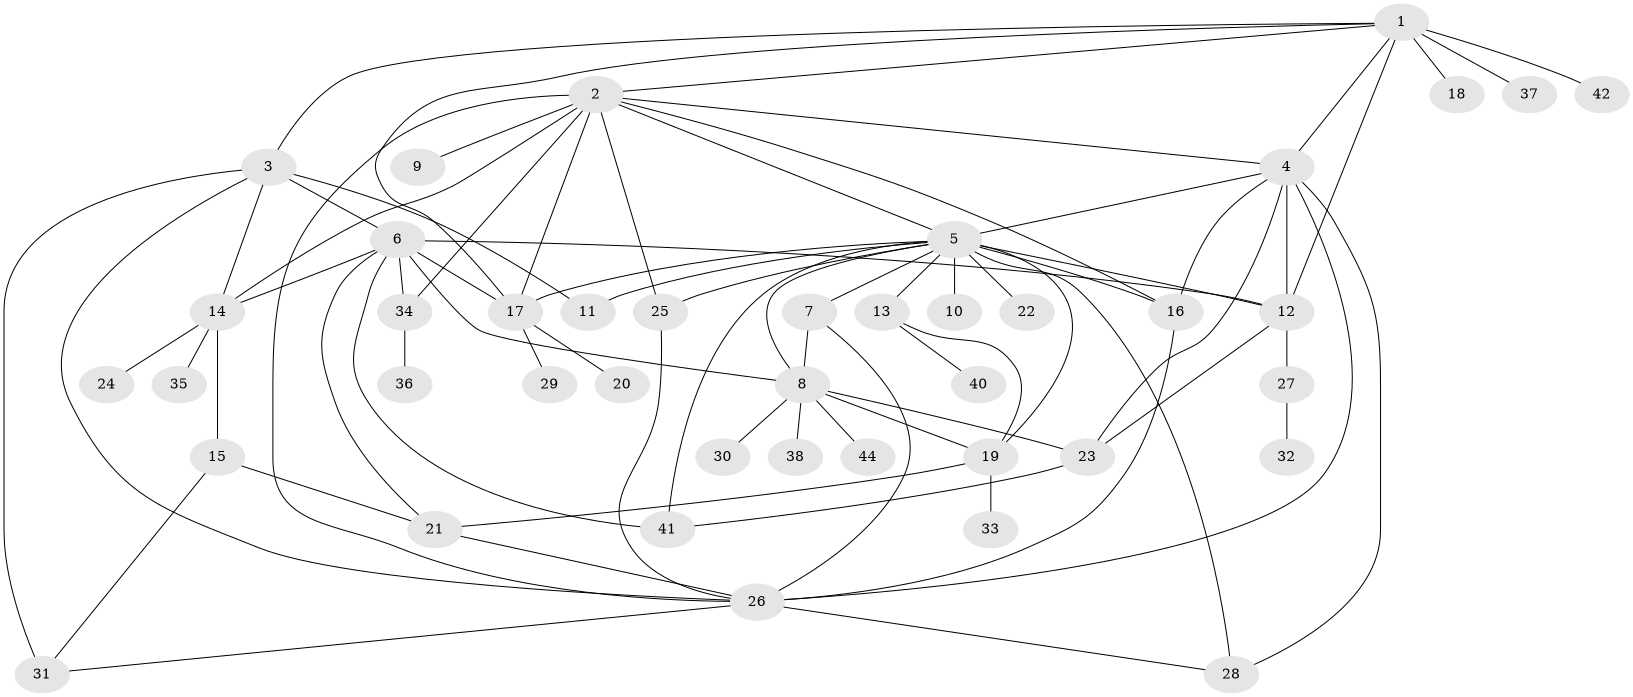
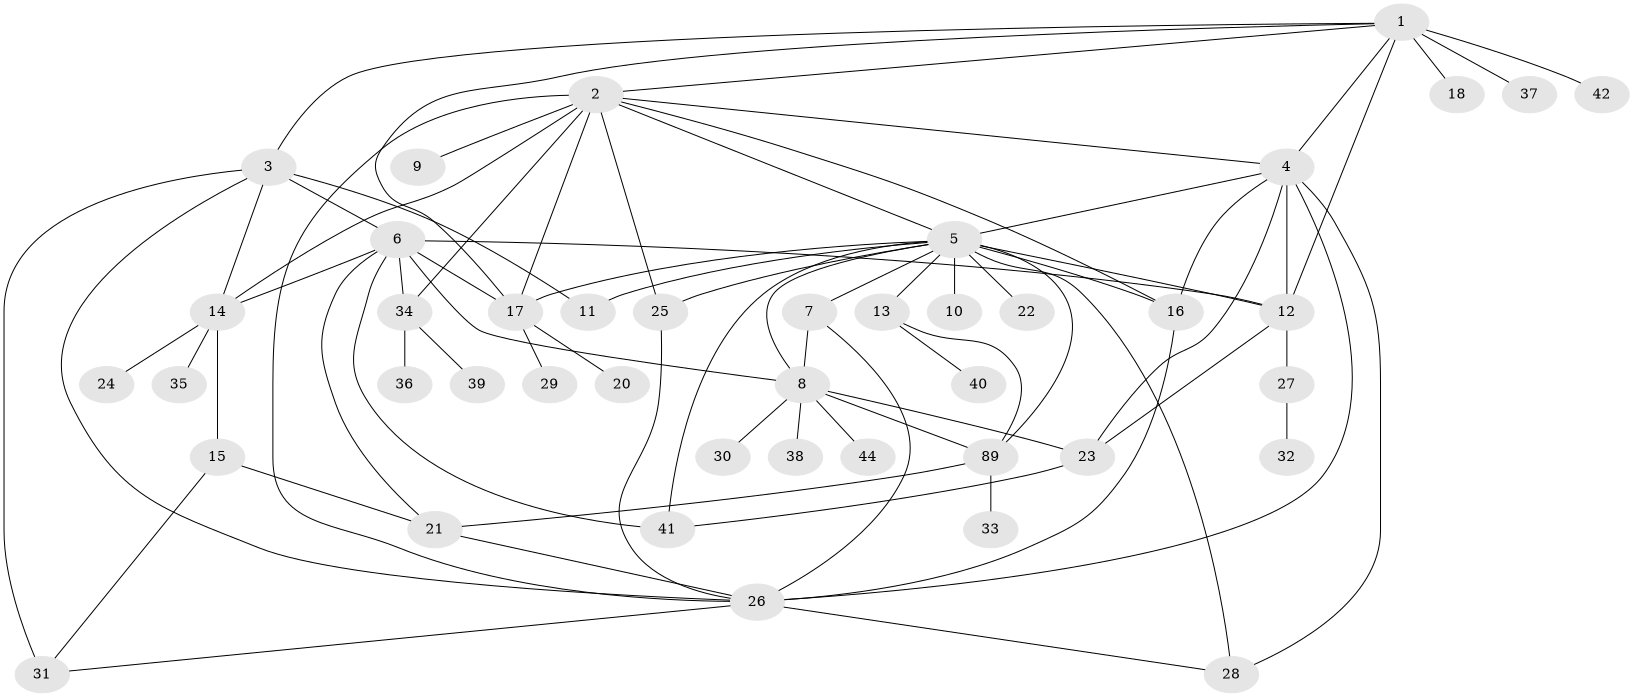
node "39": added
node "19": label "19" -> "89"
